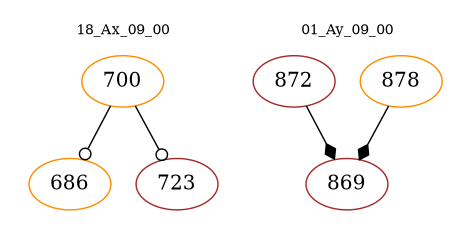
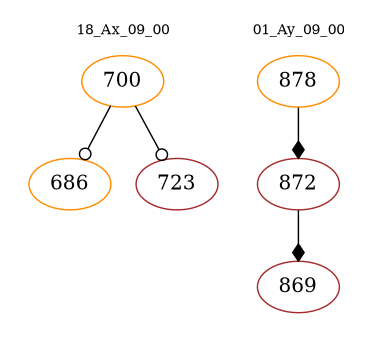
edge "878" -> "869": now "878" -> "872"
